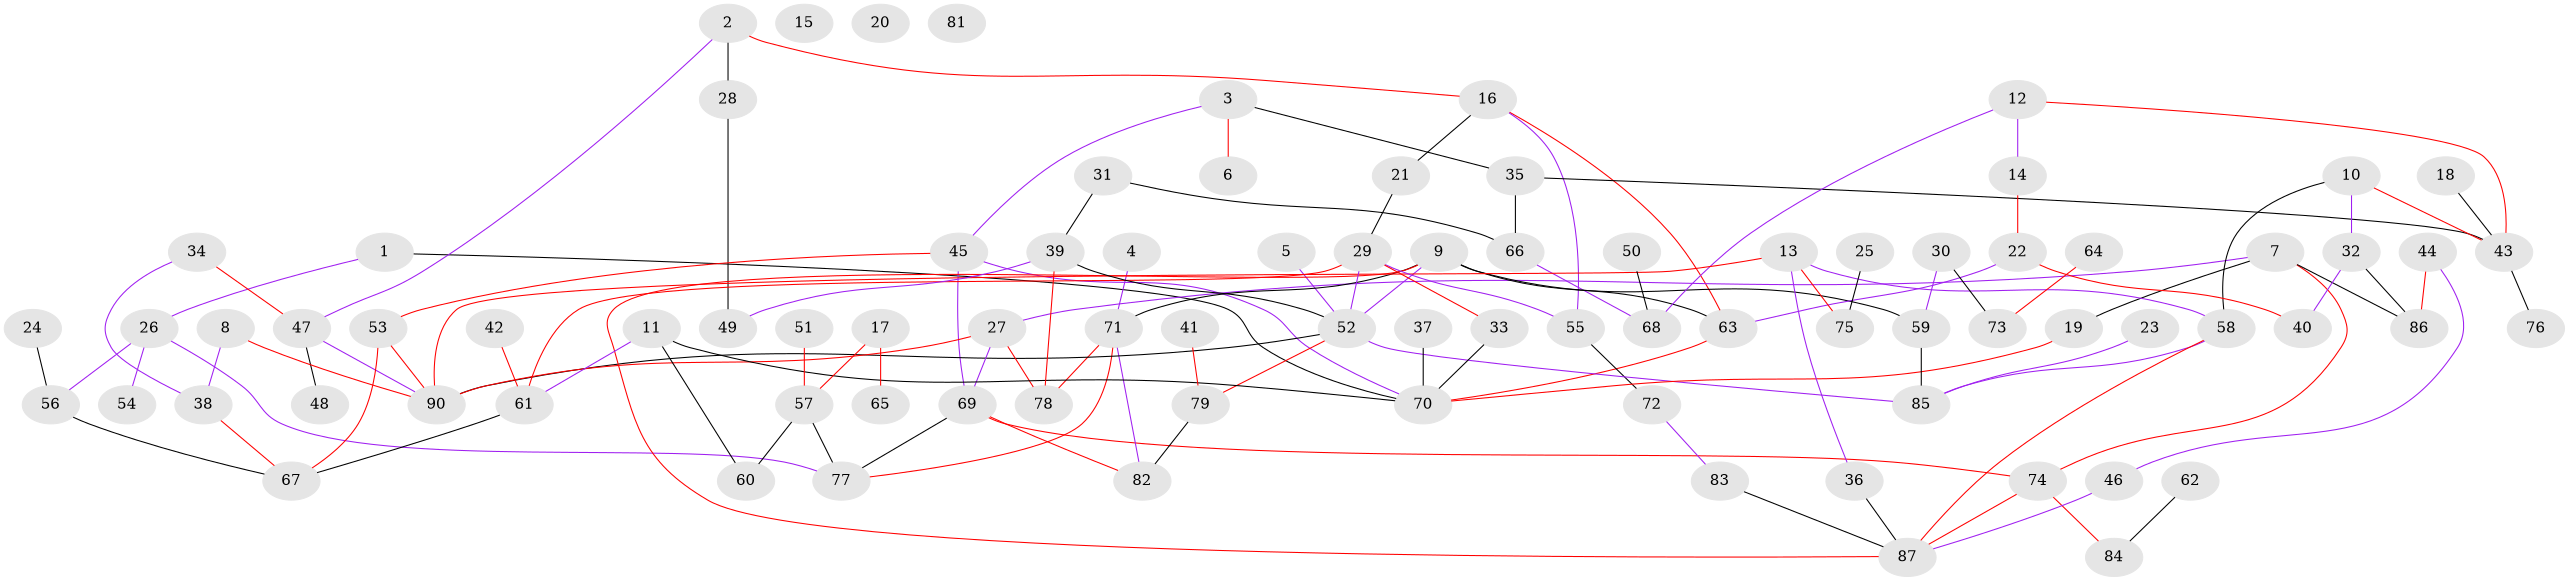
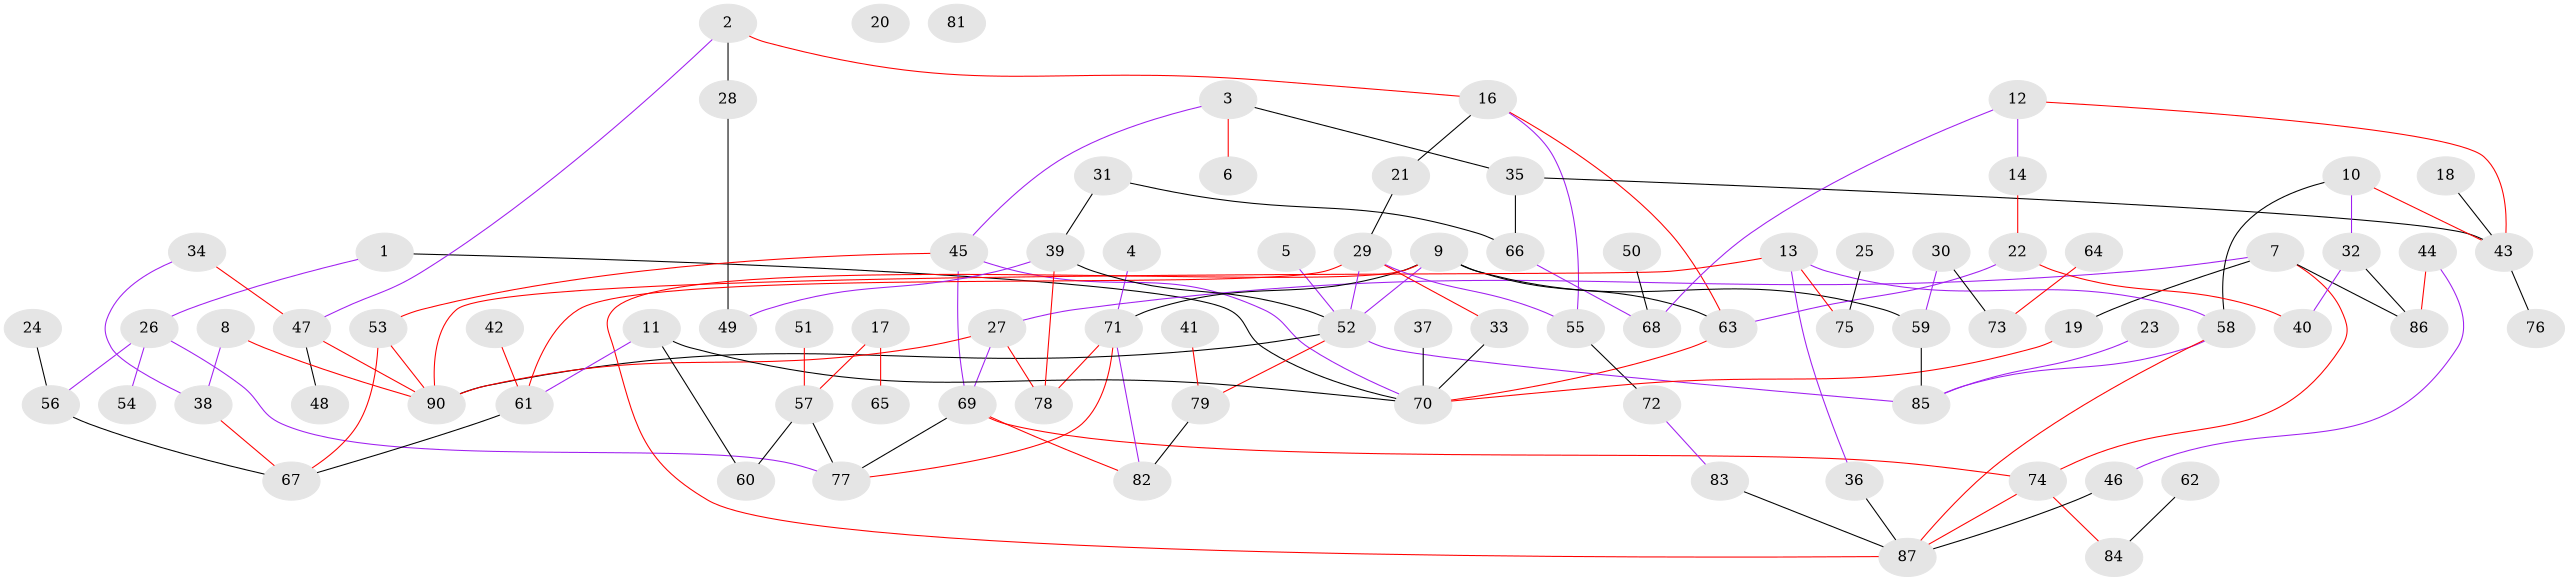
node "15": removed
edge "47" -- "90": color purple -> red
edge "46" -- "87": color purple -> black
